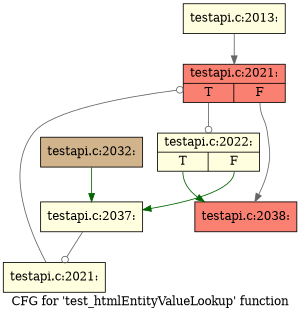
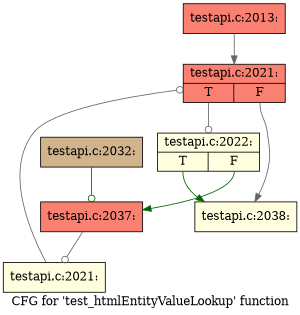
node "testapi.c:2013:": fillcolor lightyellow -> salmon
edge "testapi.c:2032:" -> "testapi.c:2037:": arrowhead normal -> odot
node "testapi.c:2037:": fillcolor lightyellow -> salmon
node "testapi.c:2038:": fillcolor salmon -> lightyellow
